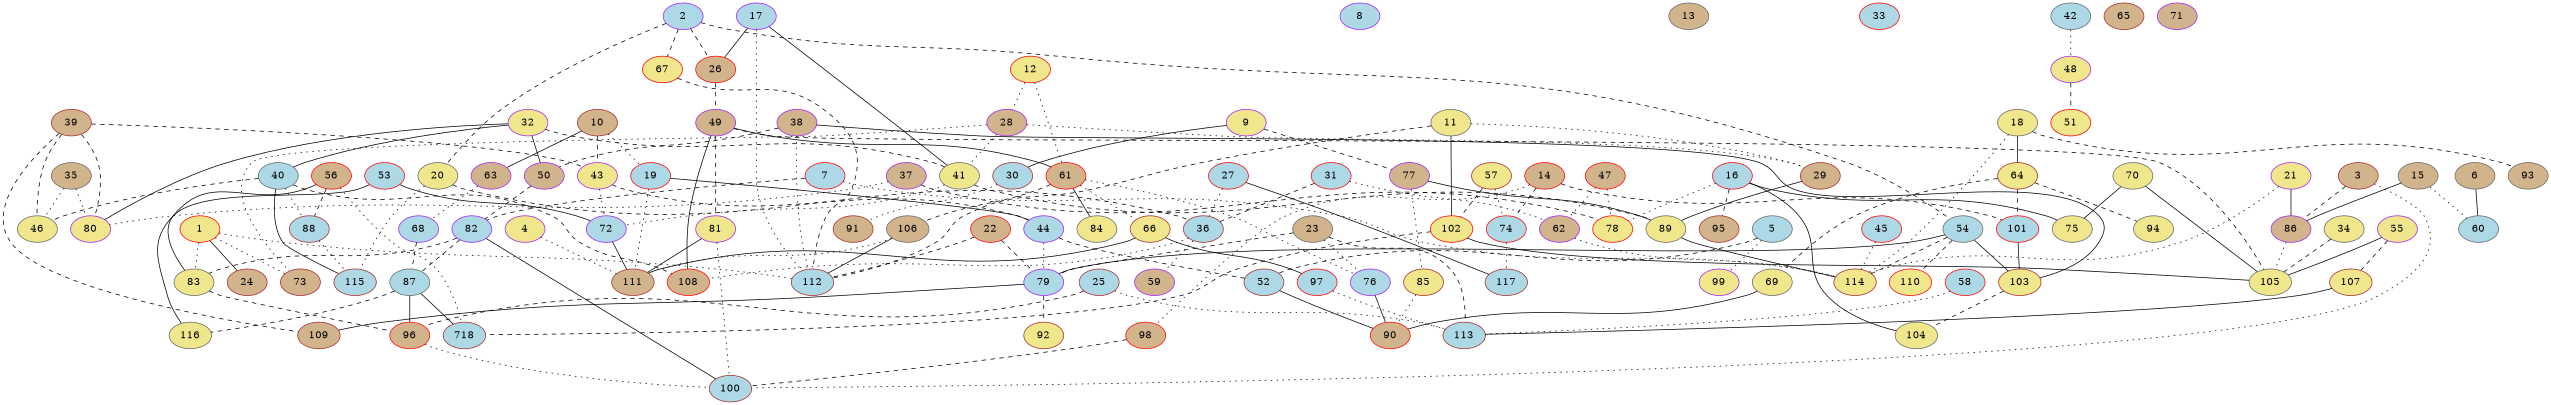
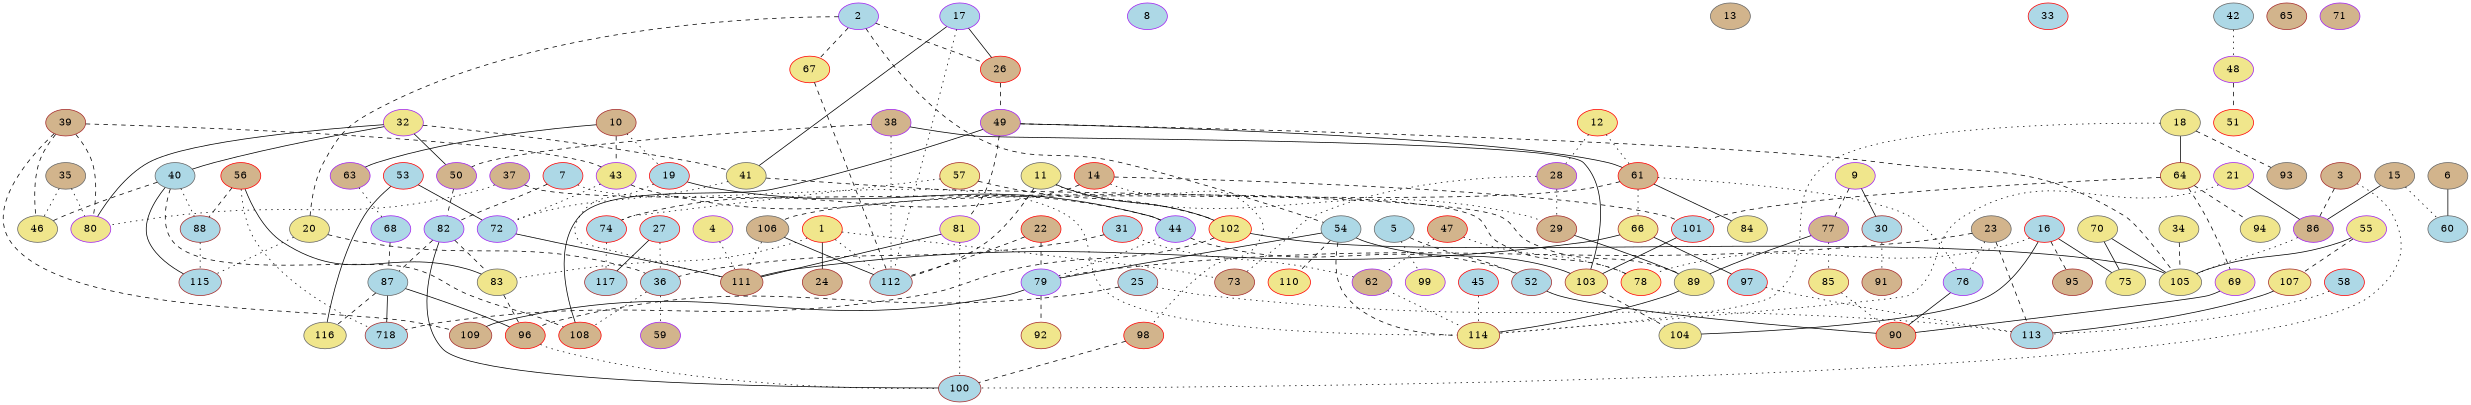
edge "28" -- "41": removed
node "69": color gray40 -> purple
